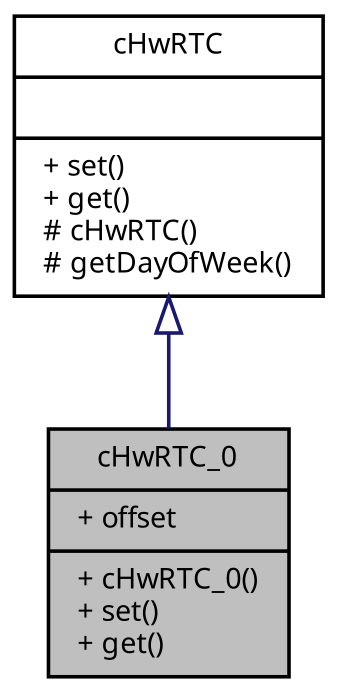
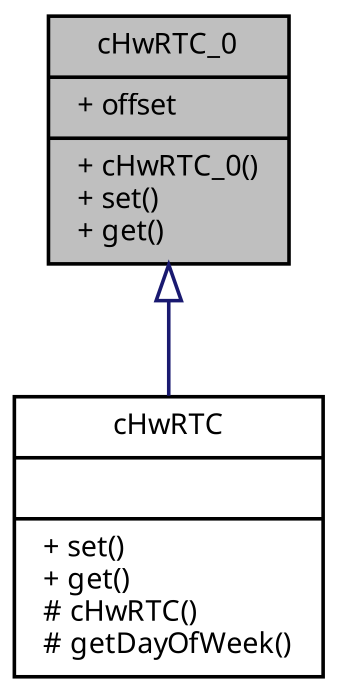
edge "cHwRTC_0" -> "cHwRTC": reversed
